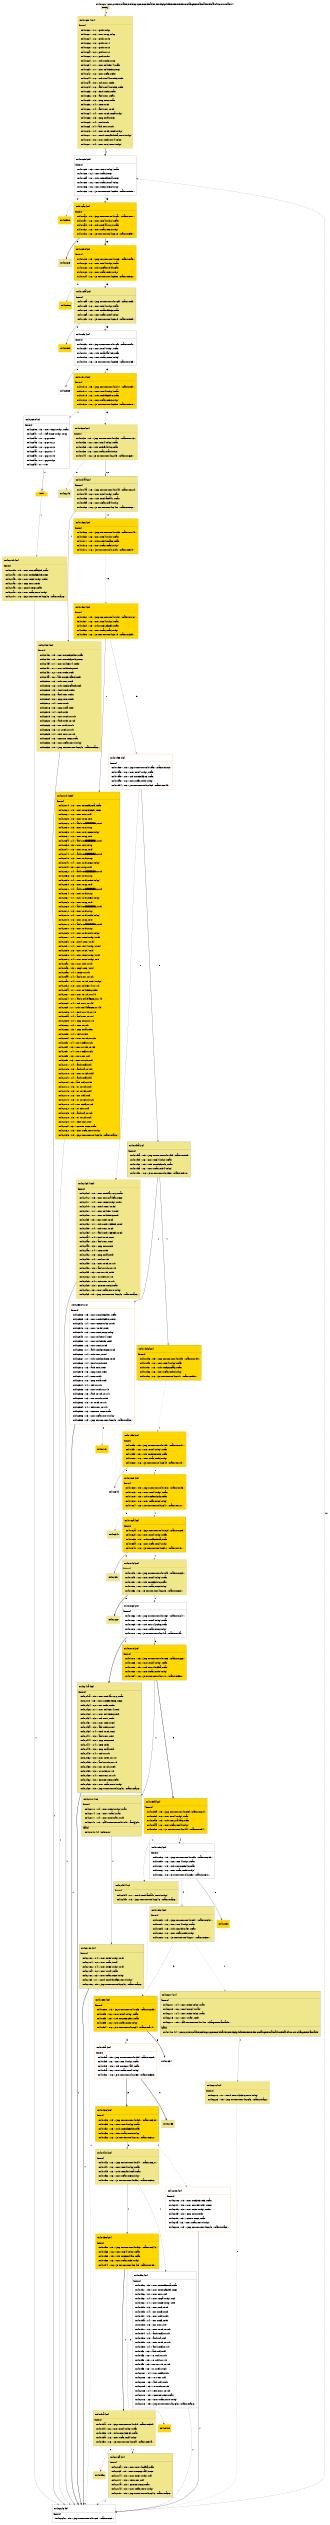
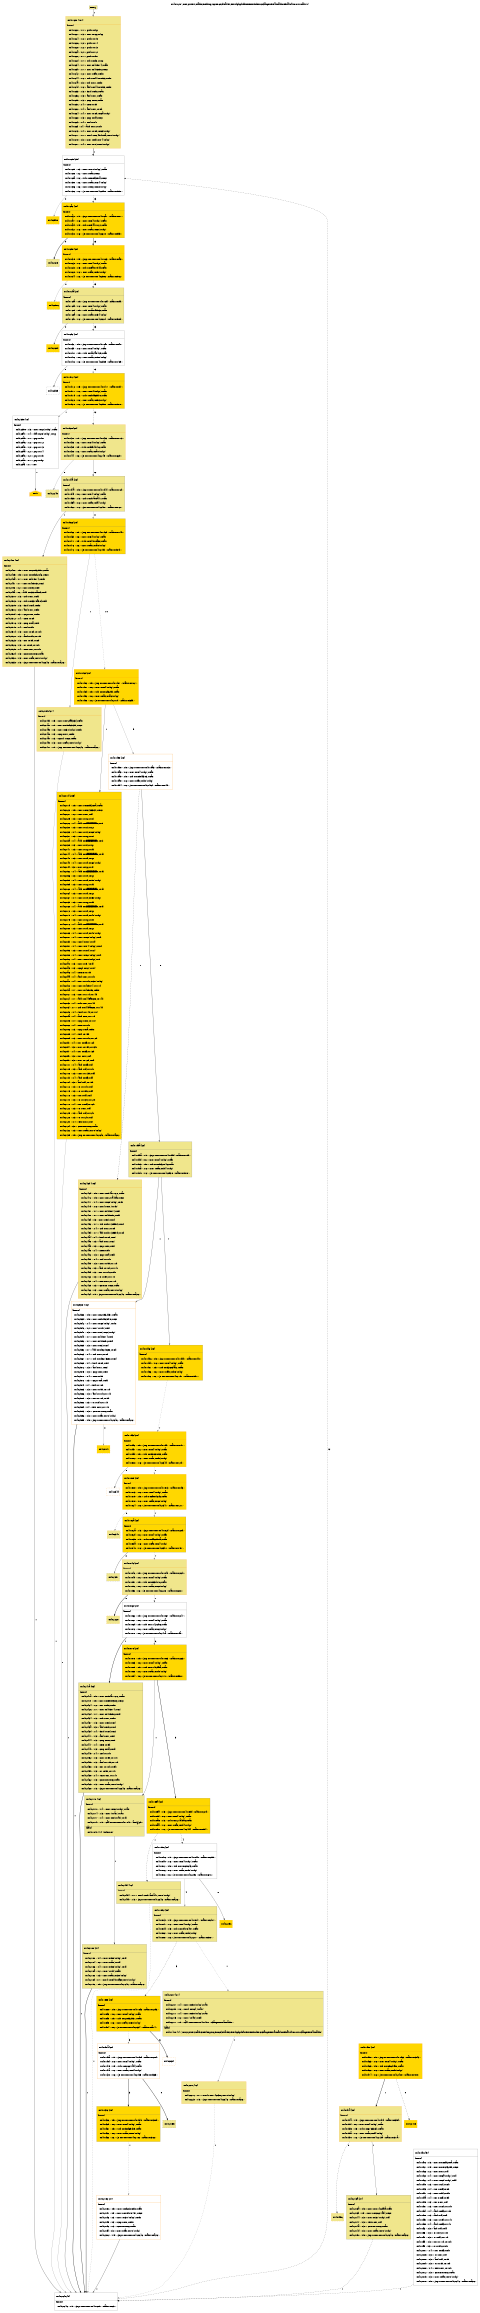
edge "Exit" -> "0x40219b [27]": now "0x401d66 [28]" -> "0x40219b [27]"
node "0x401f42 [28]": removed
